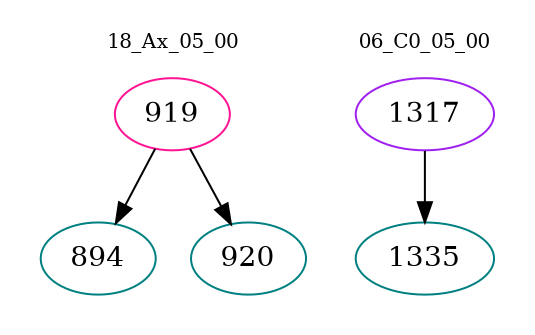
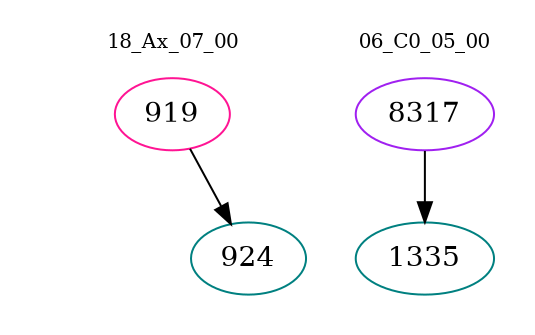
cluster "18_Ax_05_00": label "18_Ax_05_00" -> "18_Ax_07_00"
node "1317": label "1317" -> "8317"
node "894": removed
node "920": label "920" -> "924"
